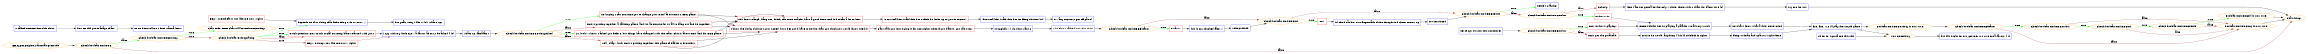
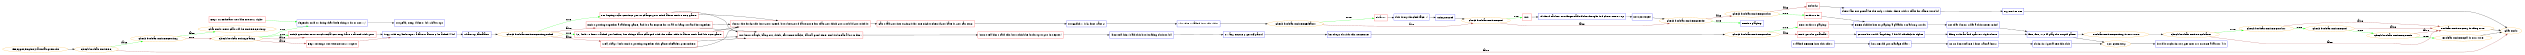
node "Chat doing.": label "Chat doing." -> "Chat ends."
edge "Hey... sweetheart? You like me now, right?" -> "depends on if ur doing that little thing u do or not... ;)": color black -> green
node "Boolean AmirRPGAny is now true.": label "Boolean AmirRPGAny is now true." -> "Boolean AmirRPGAny is thing true."
edge "Check boolean AmirRPGQuincy" -> "Chat ends. Next chat will be AmirRPGQuincy.": label "true" -> "false"
edge "n... any excuse 2 get off patrol" -> "heroboys ok with this nonsense?": added
edge "Check boolean QuincyDating" -> "Hey... Quincy? You like me now... right?": label "true" -> "false"
edge "no no dont tell me i dont wanna know" -> "ok im in. i gotta see this shit": added
